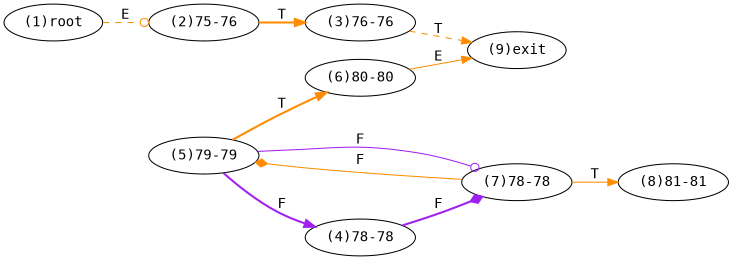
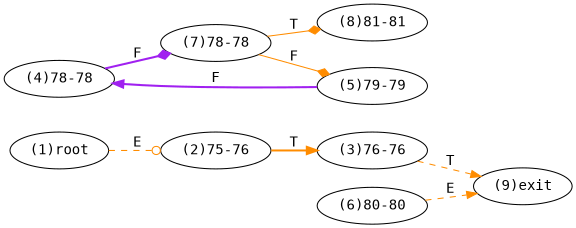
edge "(6)80-80" -> "(9)exit": style solid -> dashed
edge "(5)79-79" -> "(6)80-80": removed, label "T"
edge "(5)79-79" -> "(7)78-78": removed, label "F"
edge "(7)78-78" -> "(8)81-81": arrowhead normal -> diamond
